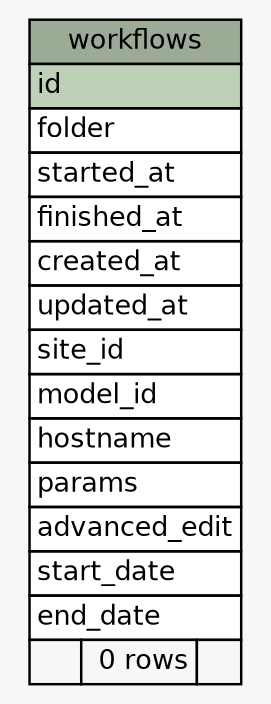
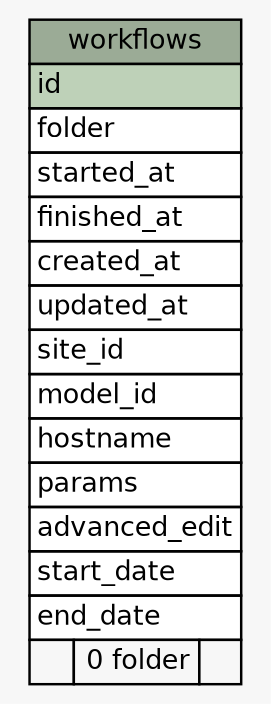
node "workflows": text "0 rows" -> "0 folder"
